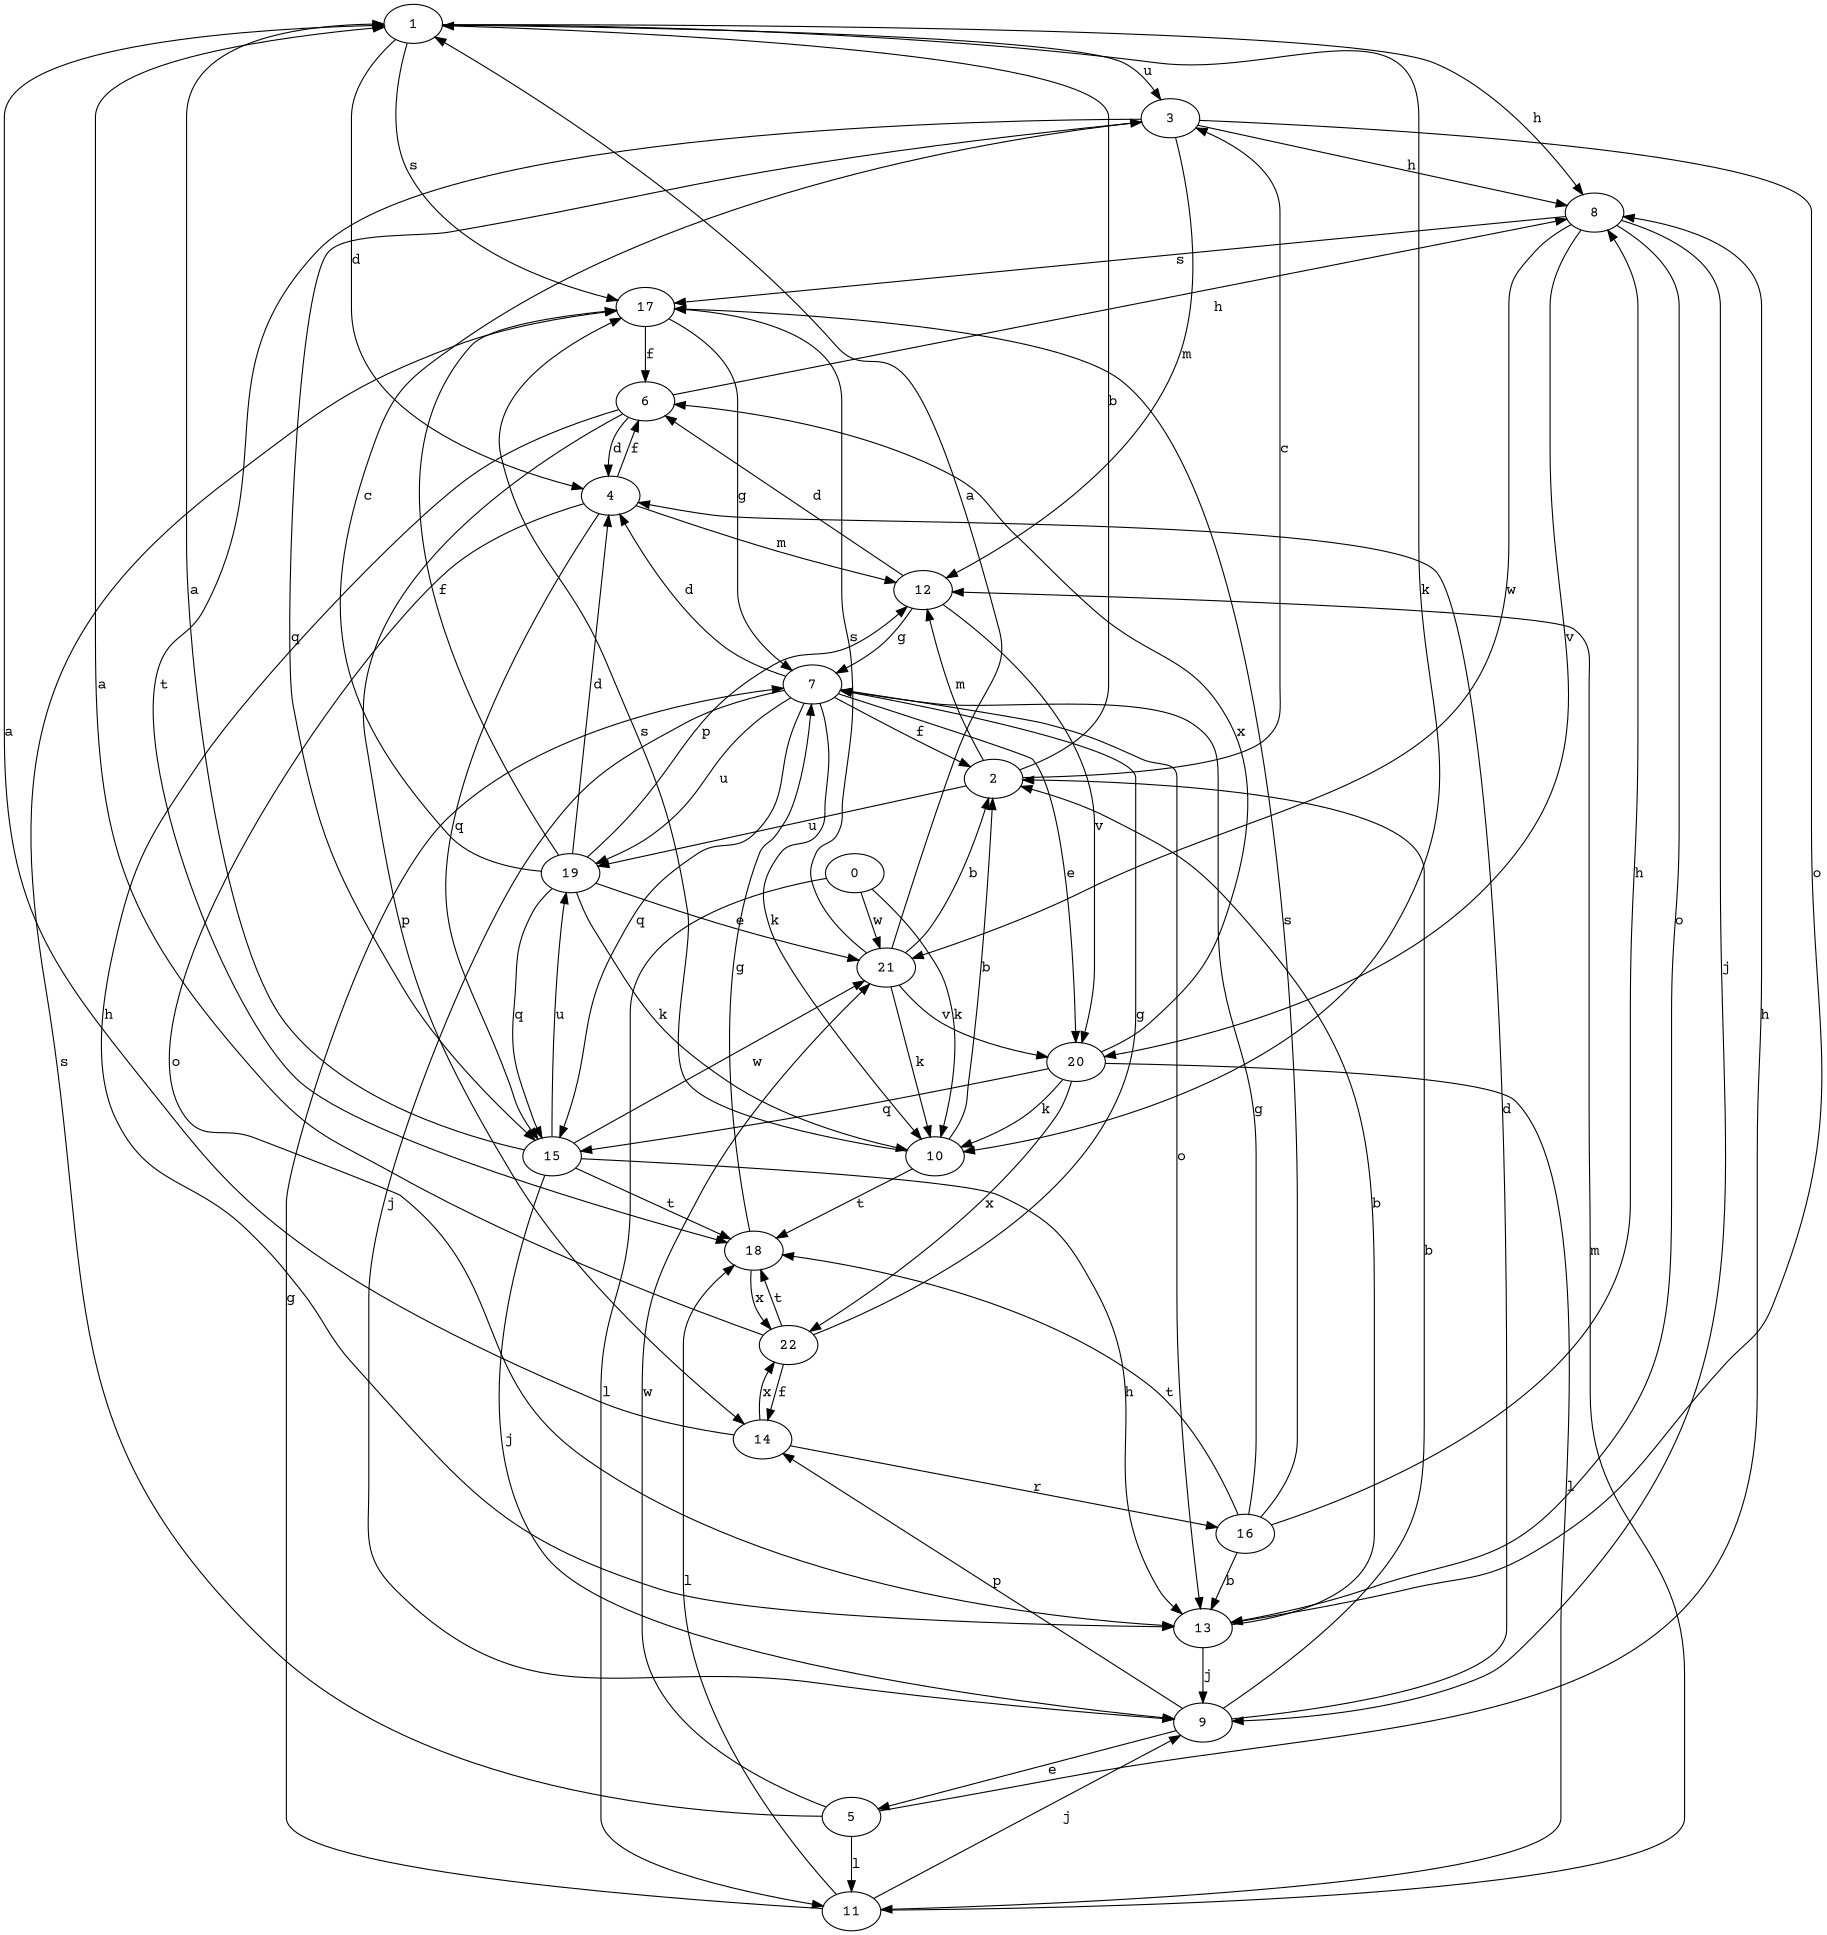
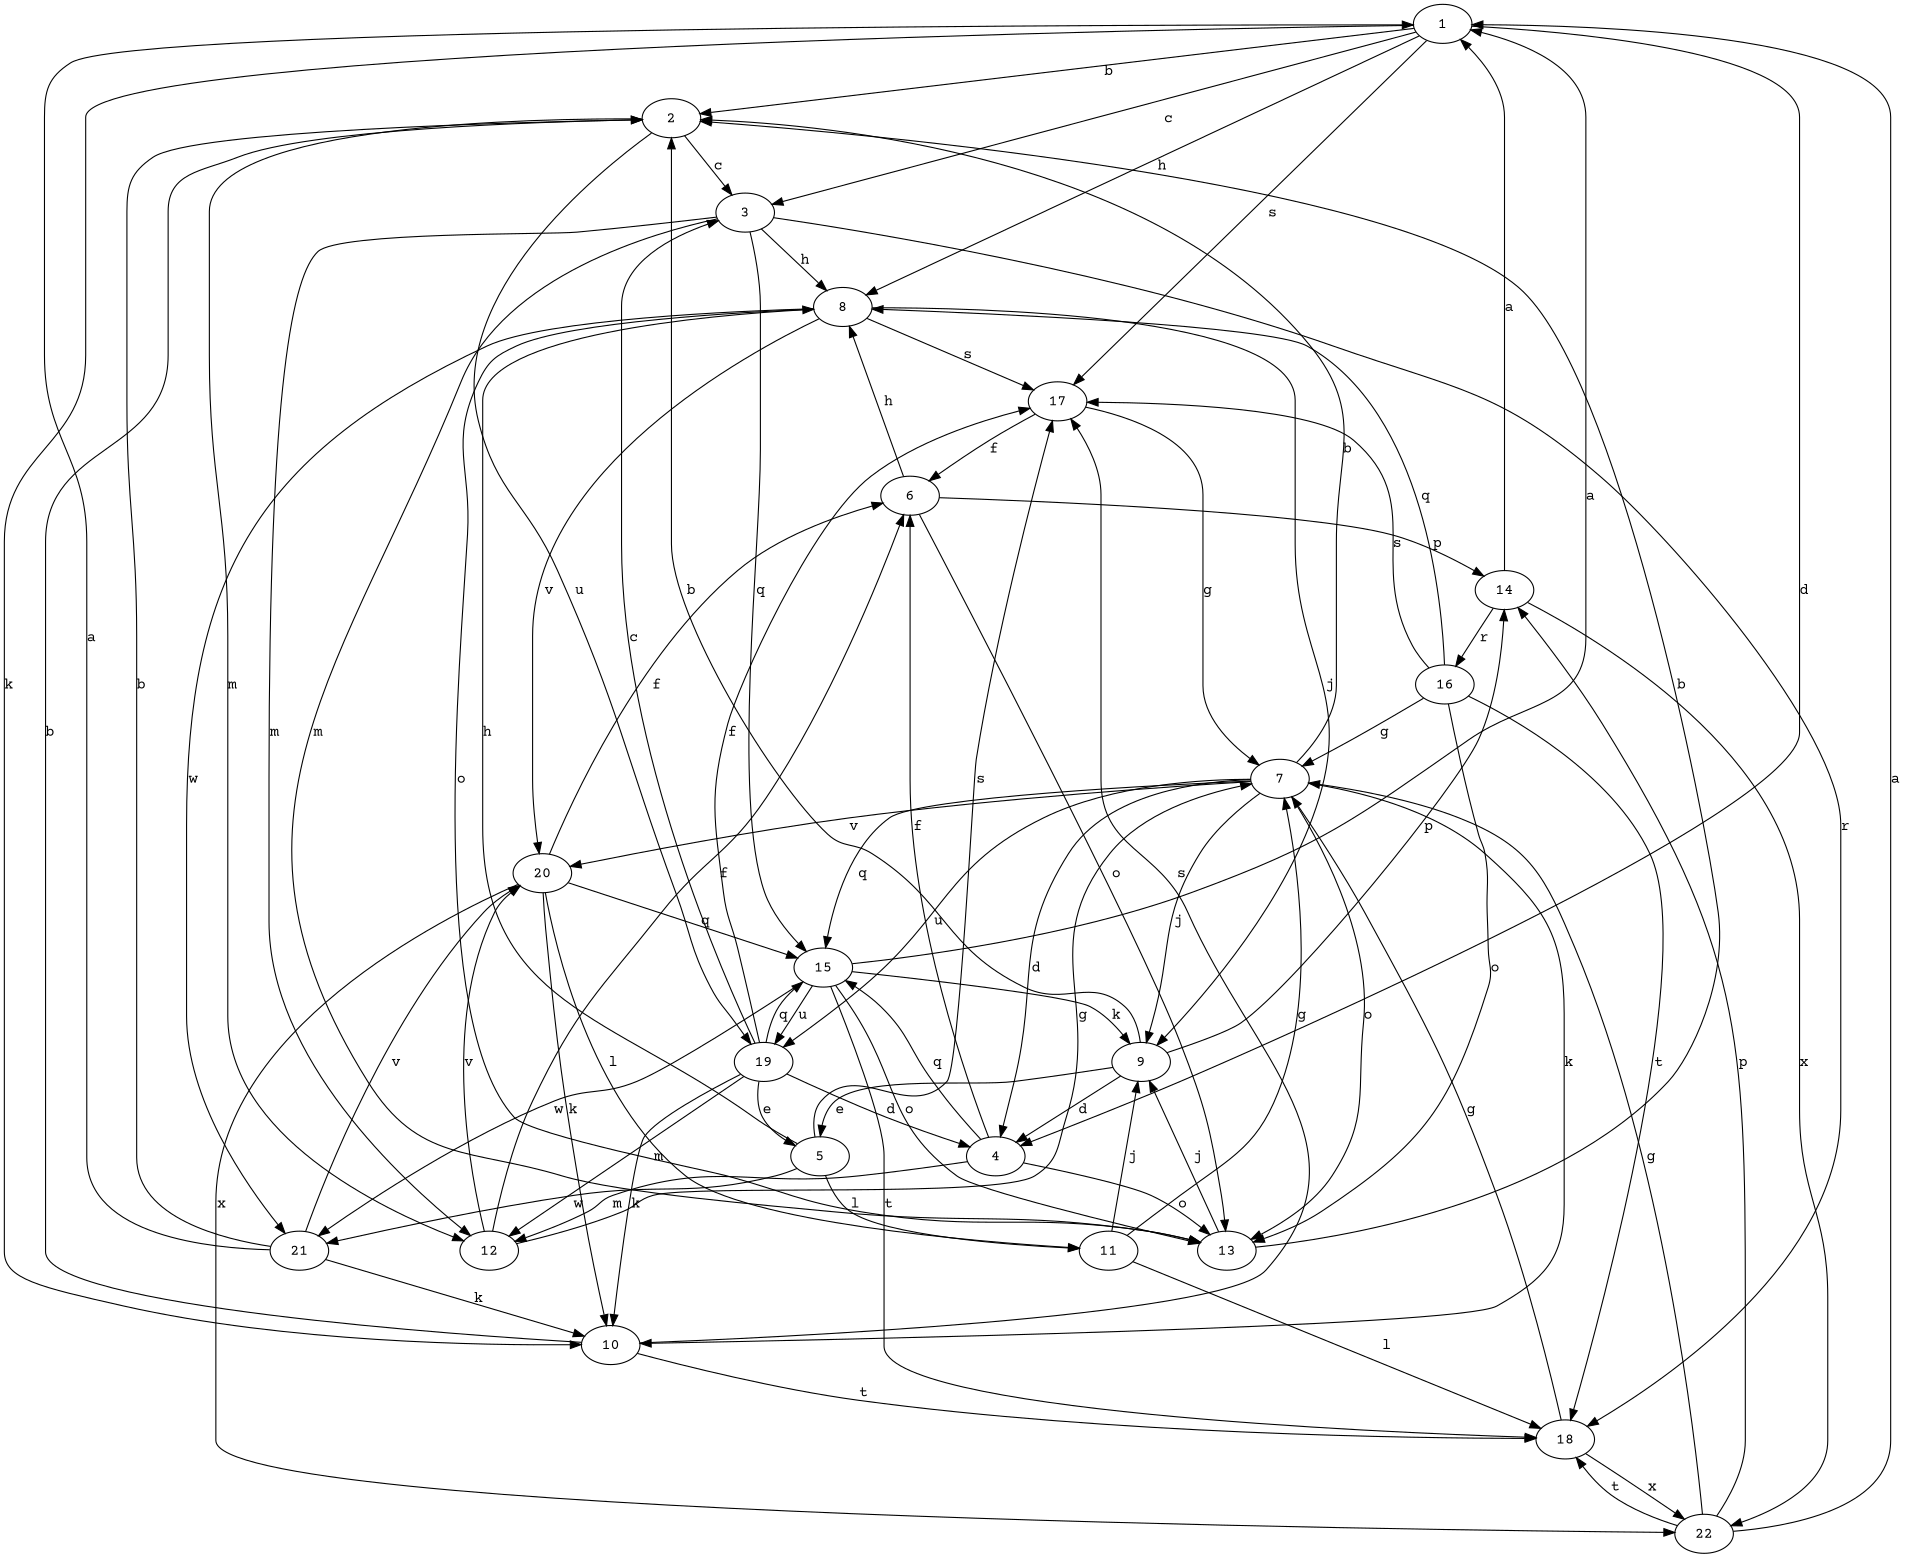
edge "1" -> "3": label "u" -> "c"
edge "2" -> "1": reversed
edge "6" -> "4": removed, label "d"
edge "12" -> "6": label "d" -> "f"
edge "21" -> "17": removed, label "s"
edge "3" -> "18": label "t" -> "r"
edge "19" -> "12": label "p" -> "m"
edge "7" -> "2": label "f" -> "b"
edge "20" -> "6": label "x" -> "f"
node "0": removed
edge "7" -> "20": label "e" -> "v"
edge "16" -> "8": label "h" -> "q"
edge "3" -> "13": label "o" -> "m"
edge "19" -> "21": now "19" -> "5"
edge "6" -> "13": label "h" -> "o"
edge "22" -> "14": label "f" -> "p"
edge "15" -> "13": label "h" -> "o"
edge "11" -> "12": removed, label "m"
edge "15" -> "9": label "j" -> "k"
edge "16" -> "13": label "b" -> "o"
